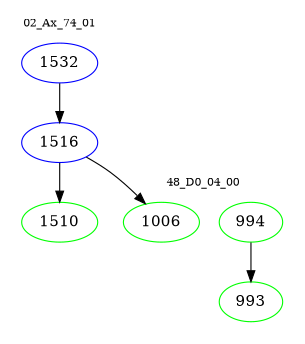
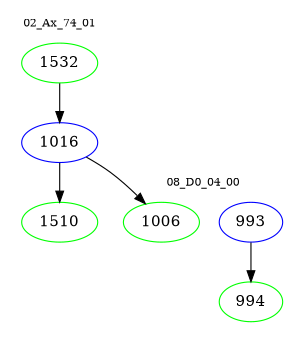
node "1532": color blue -> green
node "1516": label "1516" -> "1016"
cluster "48_D0_04_00": label "48_D0_04_00" -> "08_D0_04_00"
edge "994" -> "993": reversed
node "993": color green -> blue
